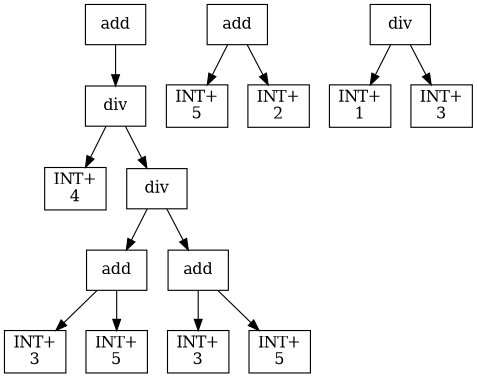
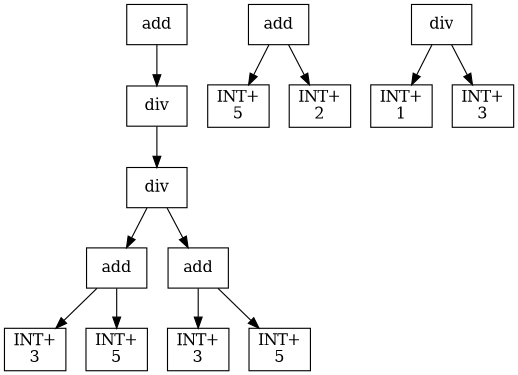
node "INT+ 4": removed
